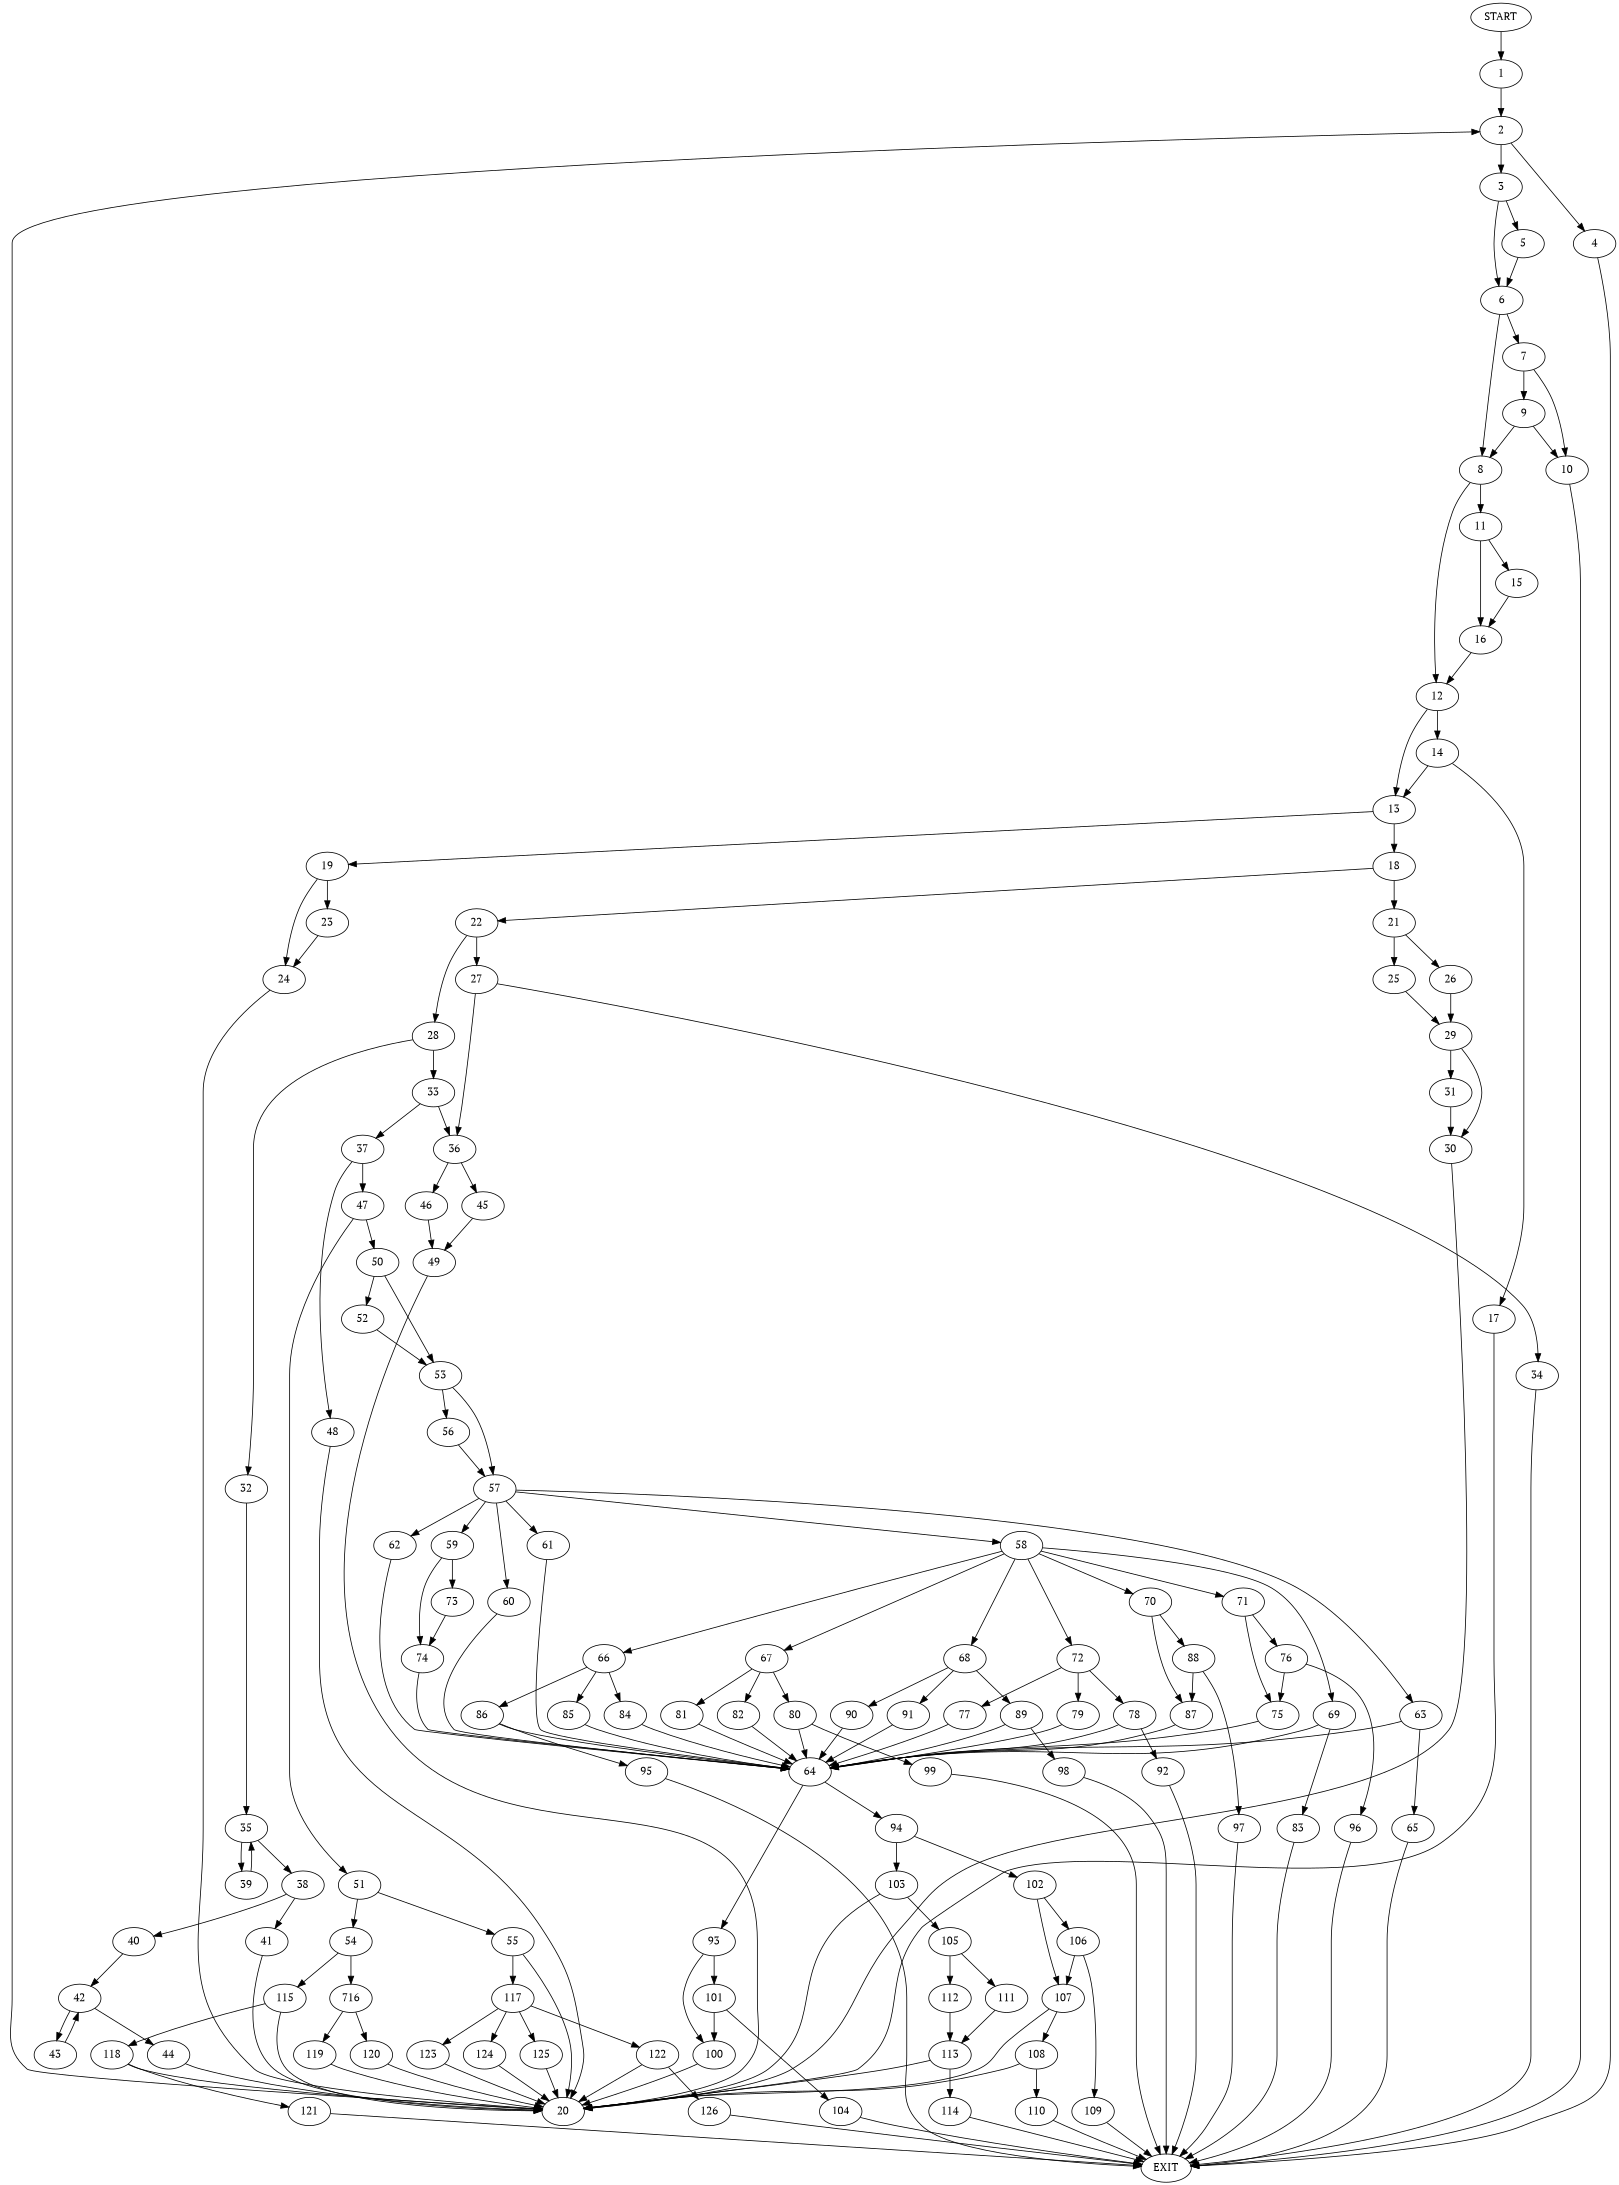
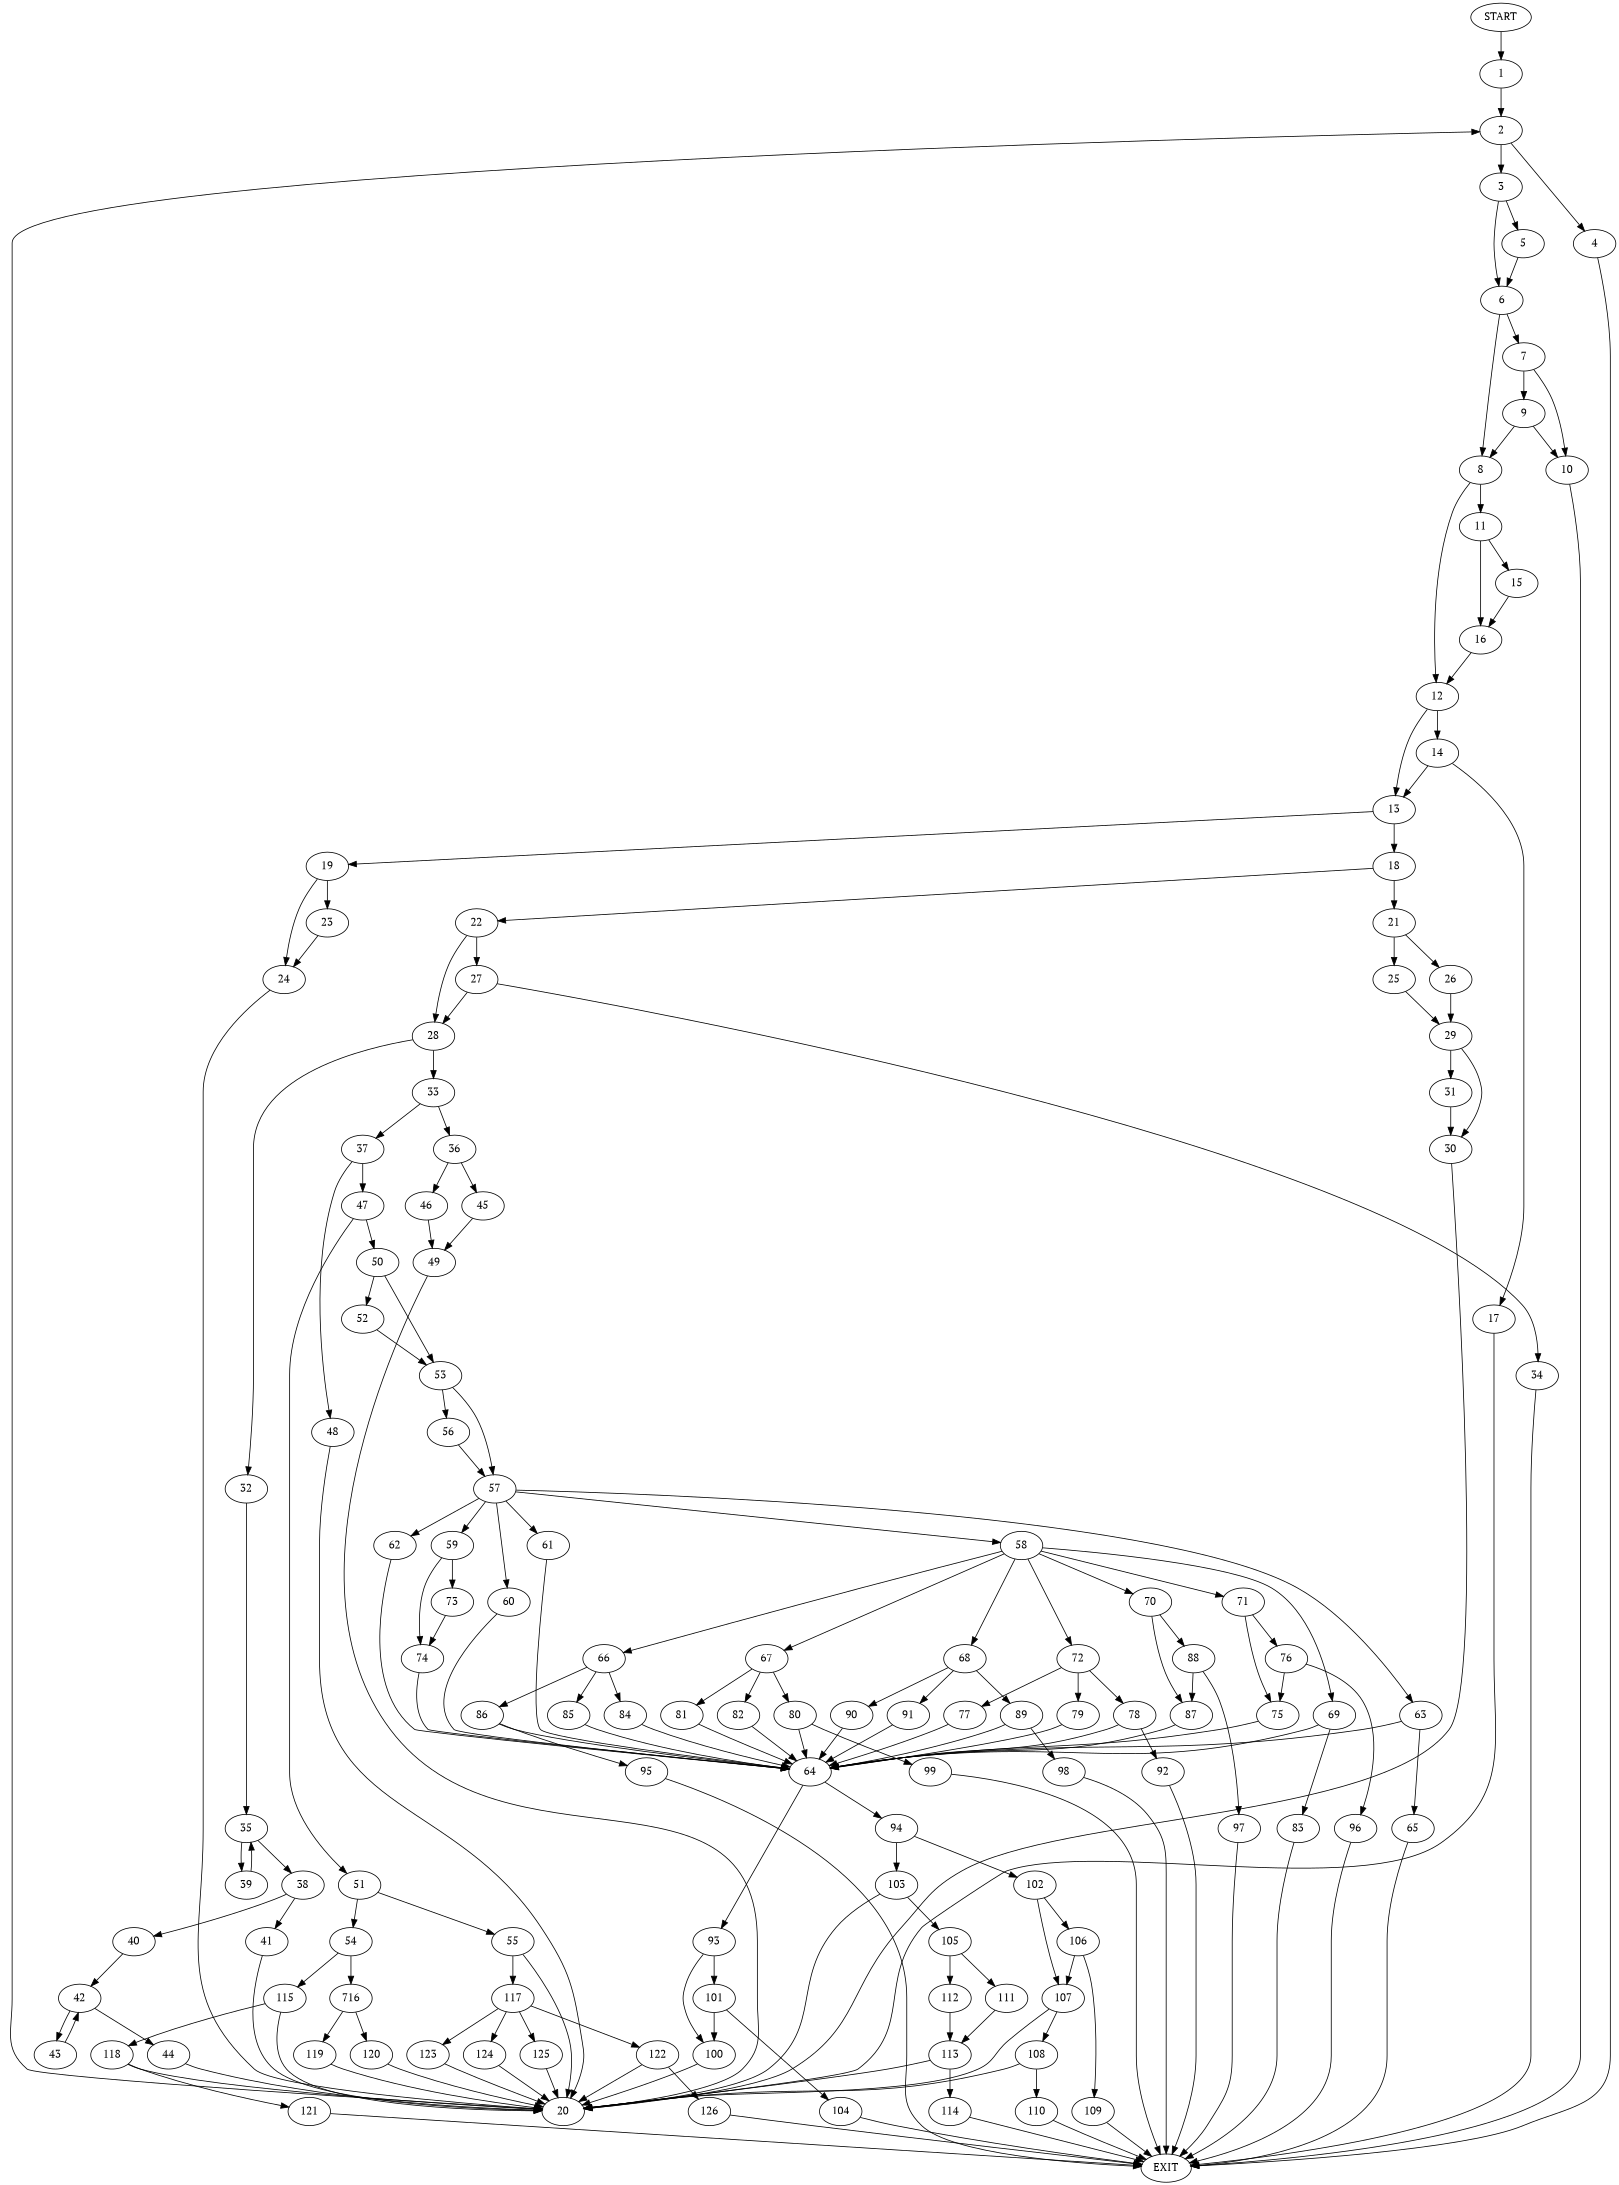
edge "27" -> "36": now "27" -> "28"
